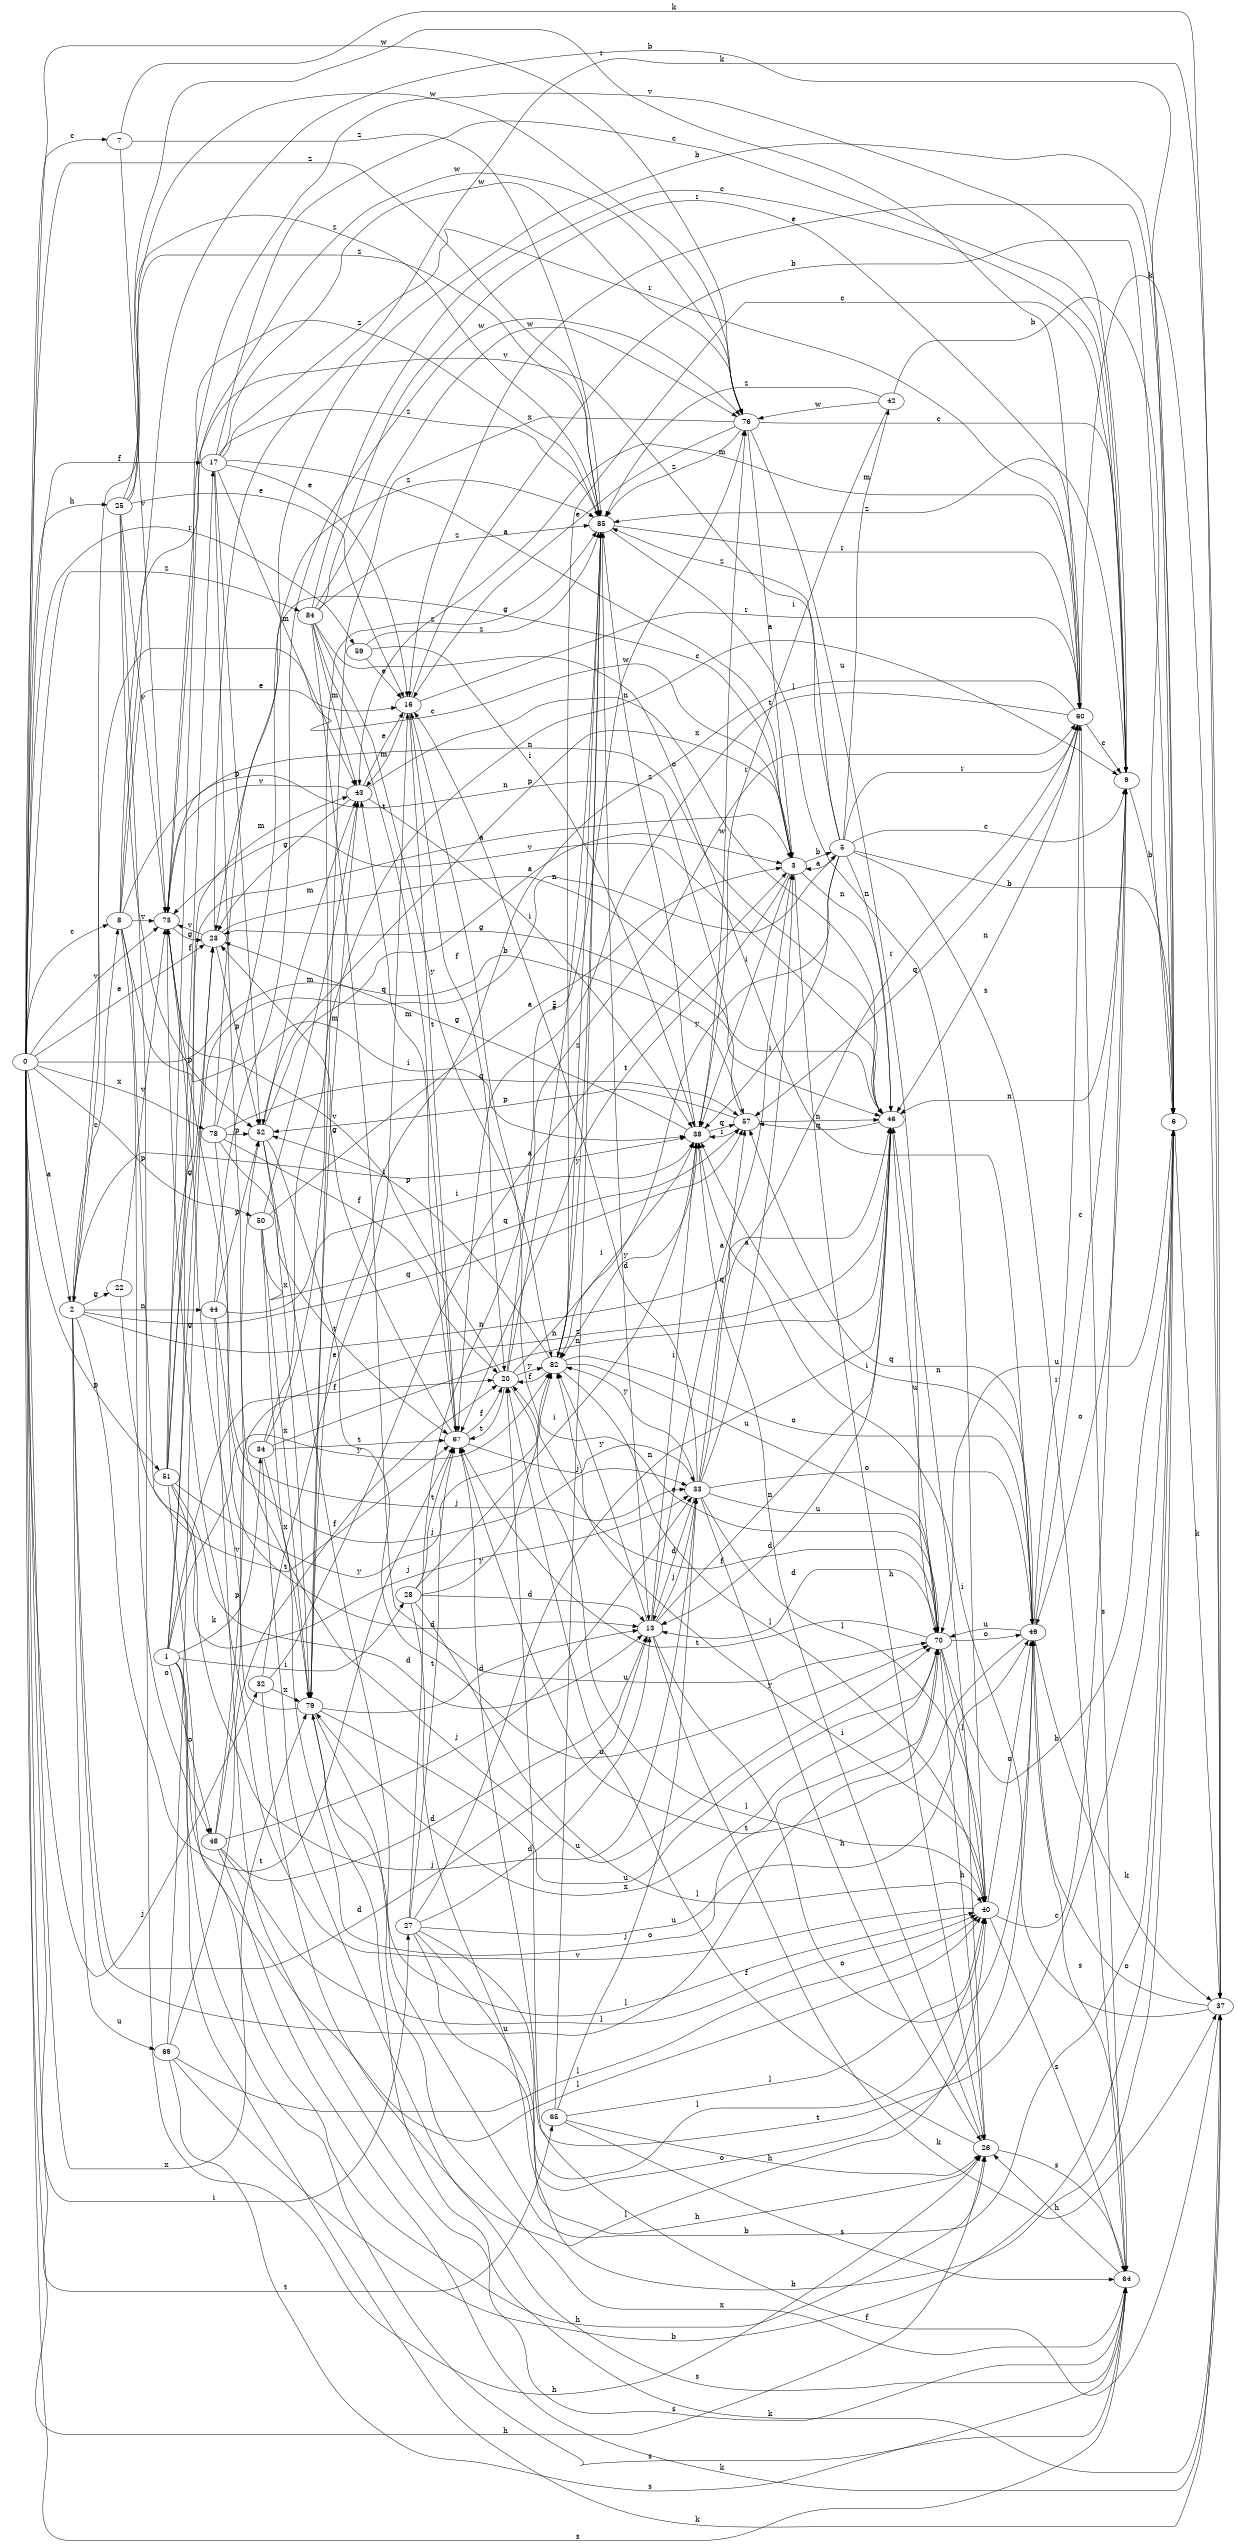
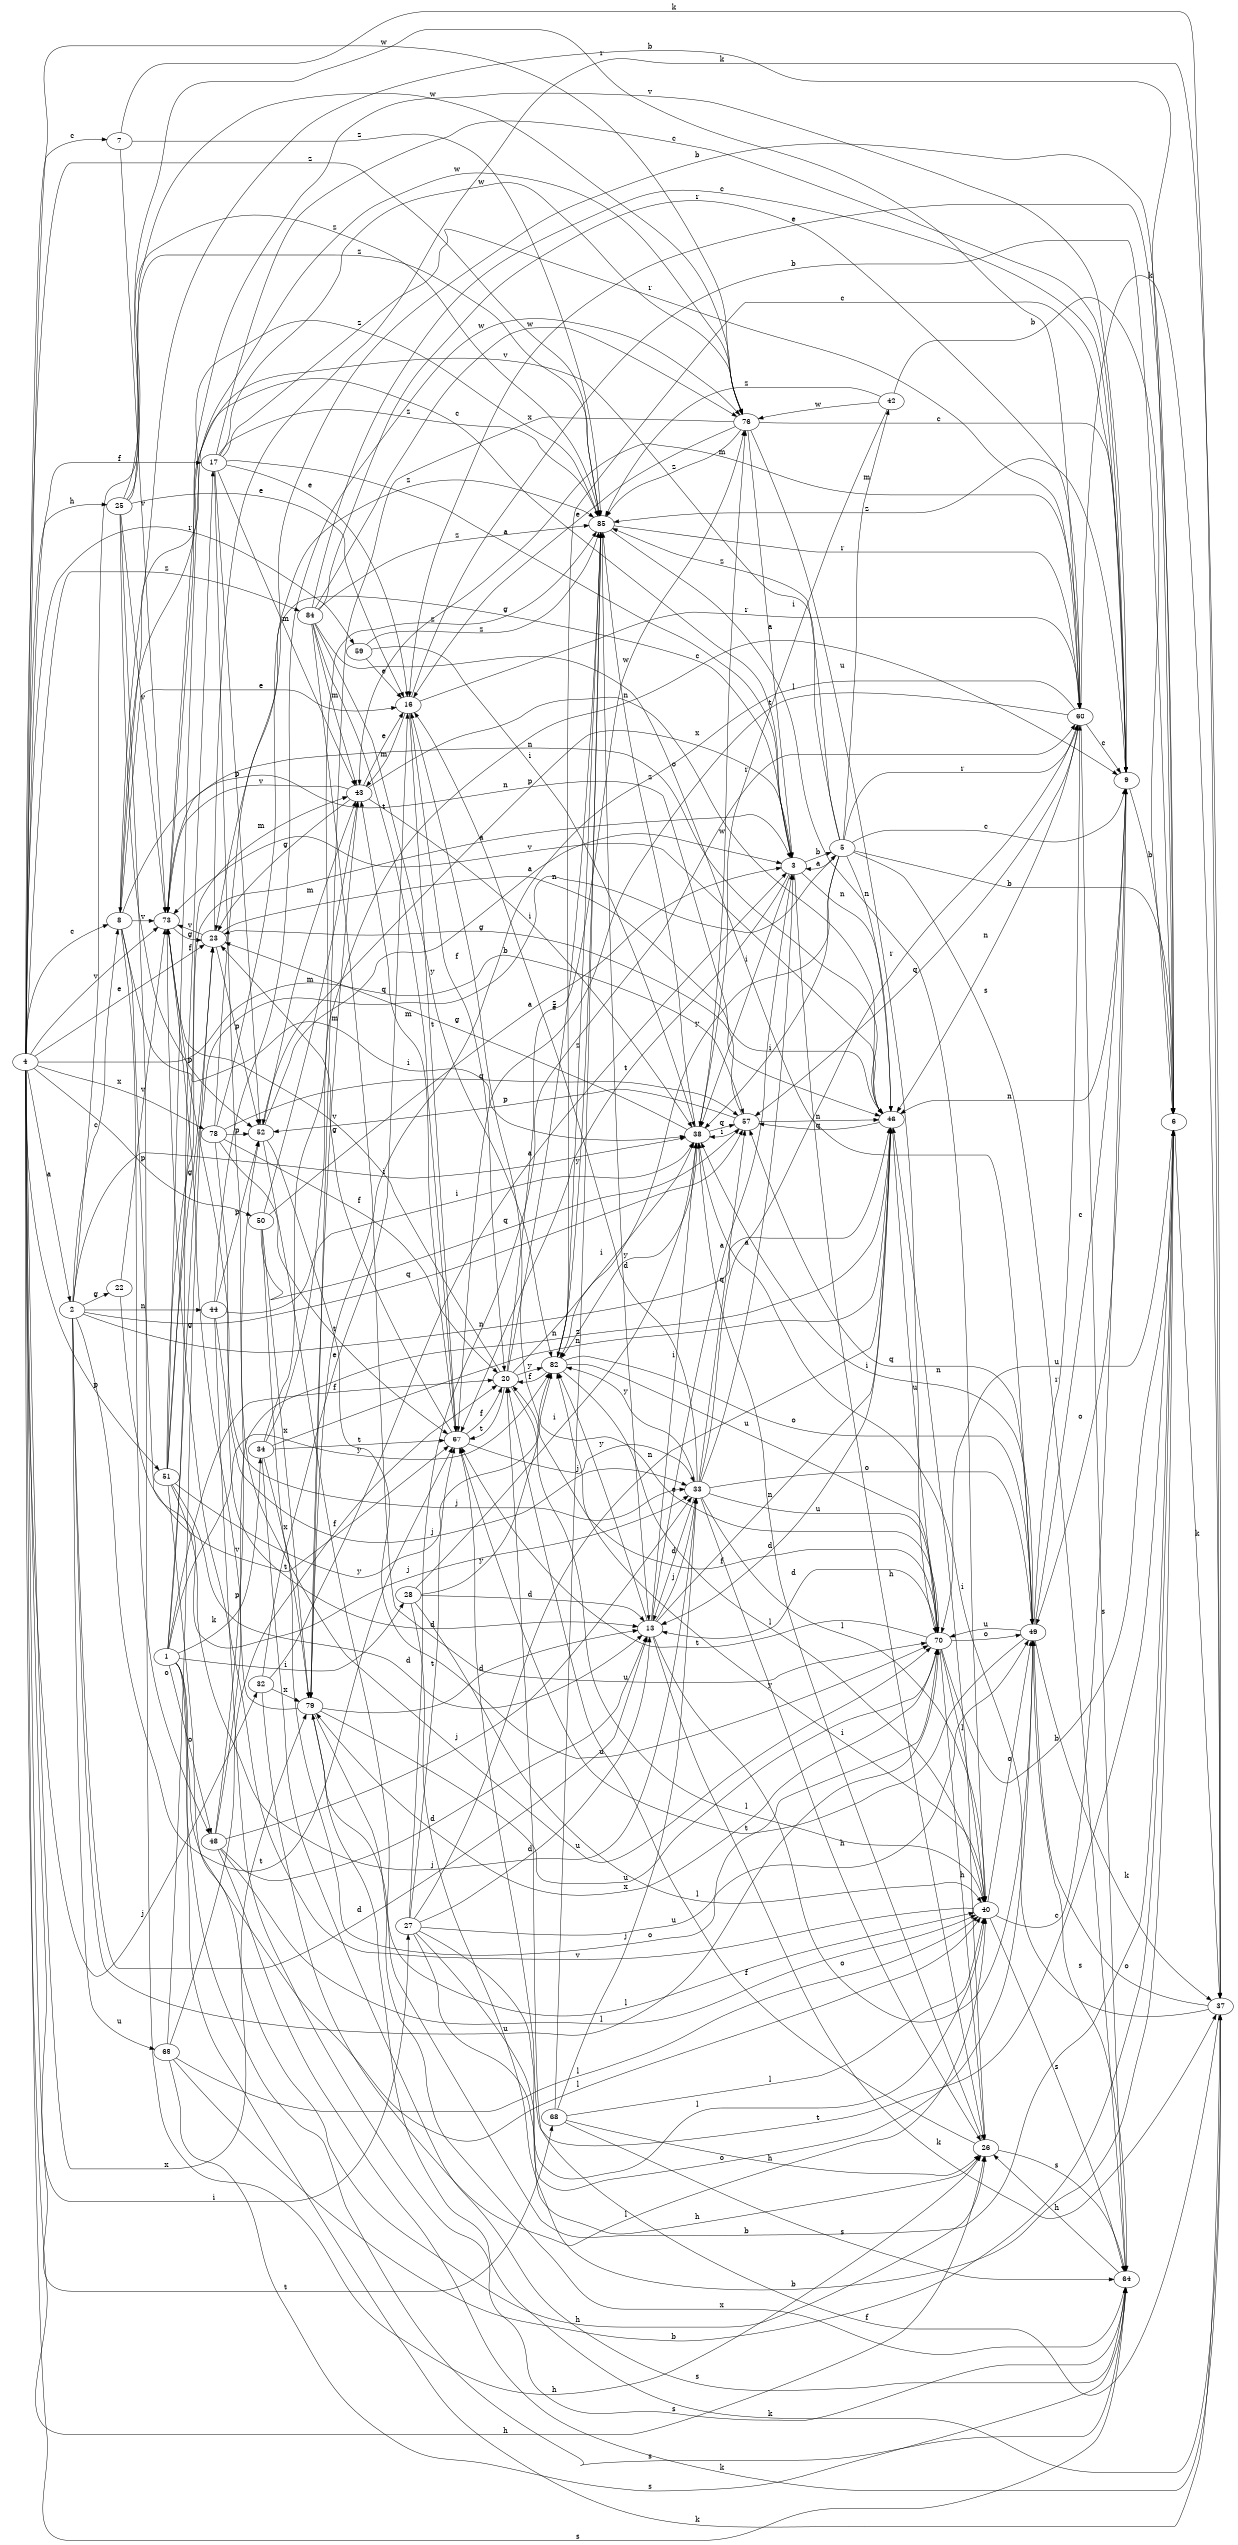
edge "3" -> "2": now "3" -> "8"
node "0": label "0" -> "4"
edge "82" -> "52": removed, label "p"
edge "52" -> "79": removed, label "x"
edge "28" -> "67": removed, label "t"
node "65": label "65" -> "68"
